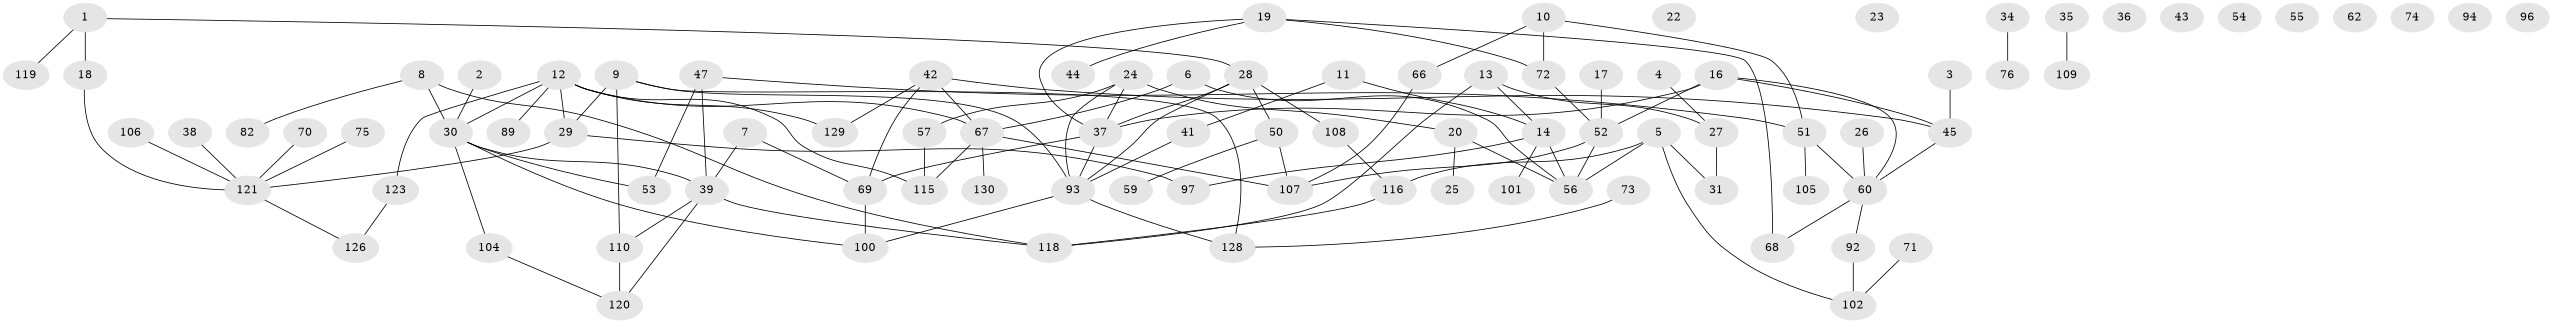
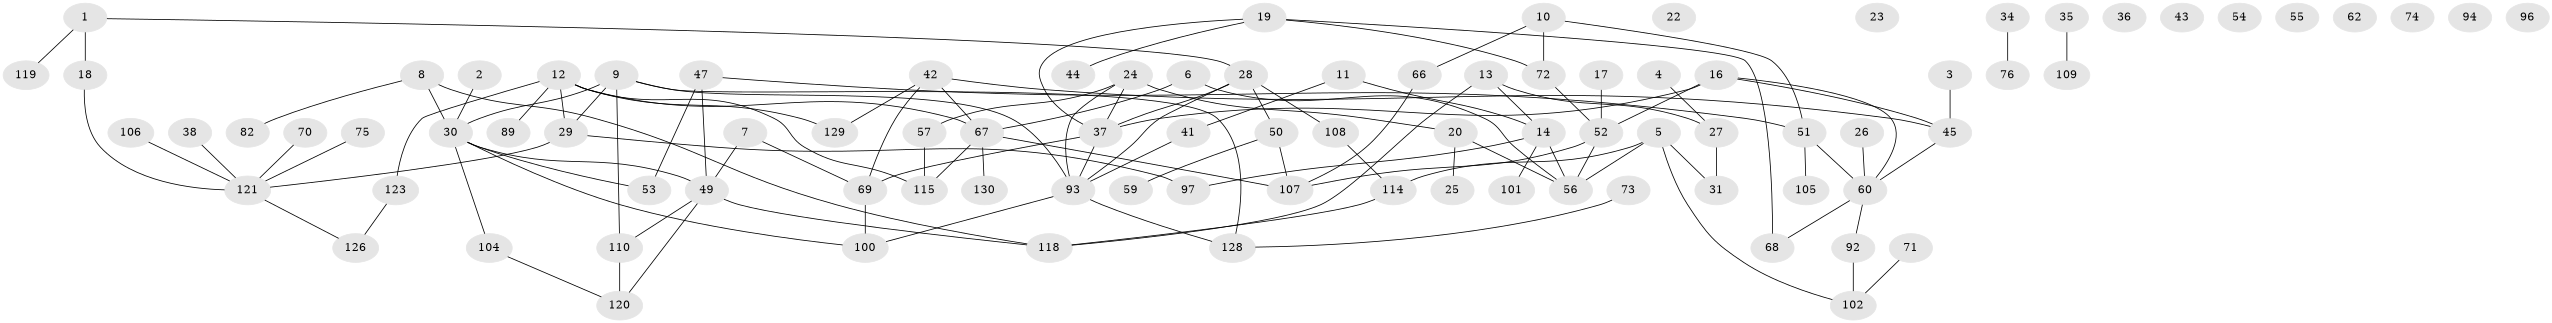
edge "12" -- "30": now "9" -- "30"
node "39": label "39" -> "49"
node "116": label "116" -> "114"
